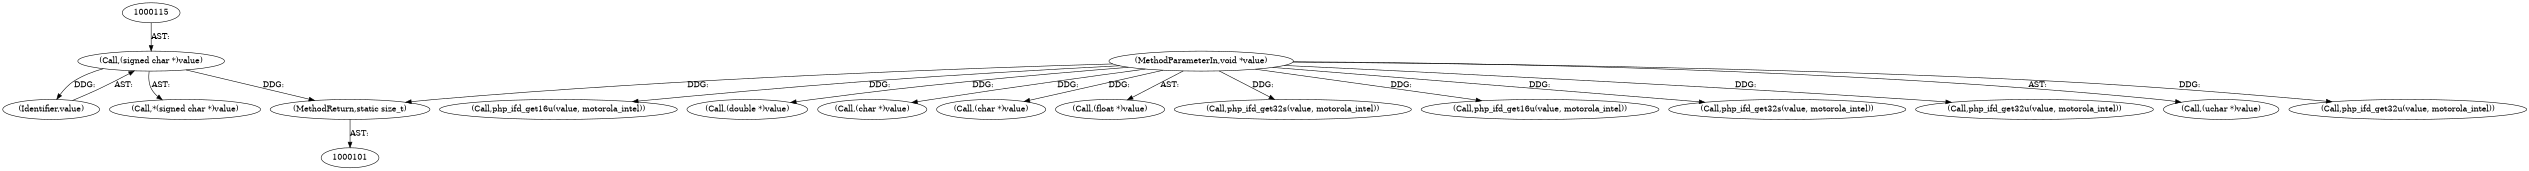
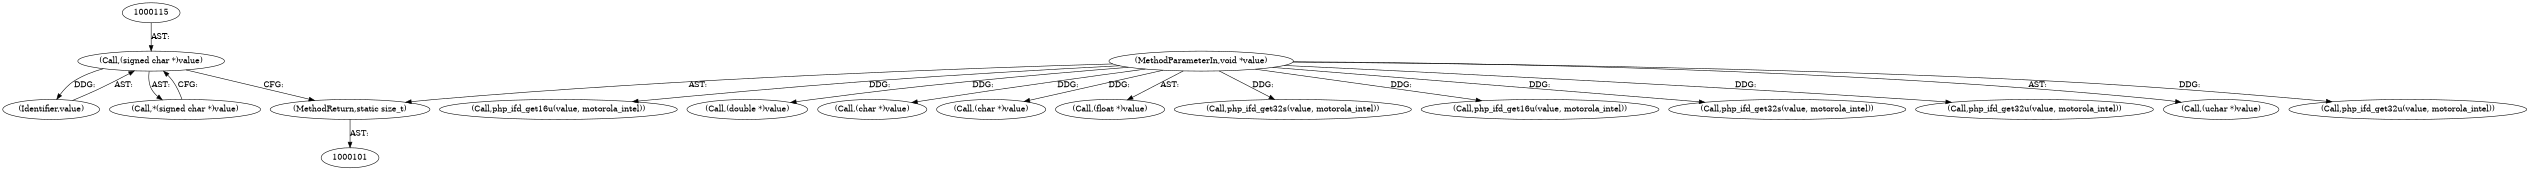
edge "(Call,(signed char *)value)" -> "(MethodReturn,static size_t)": label "DDG: " -> "CFG: "
edge "(MethodParameterIn,void *value)" -> "(MethodReturn,static size_t)": label "DDG: " -> "AST: "
edge "(Call,*(signed char *)value)" -> "(Call,(signed char *)value)": added, label "CFG:"
